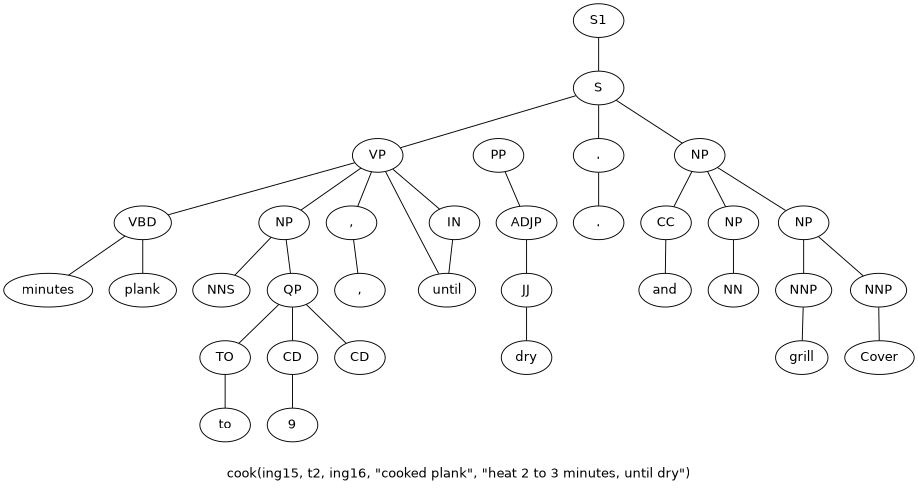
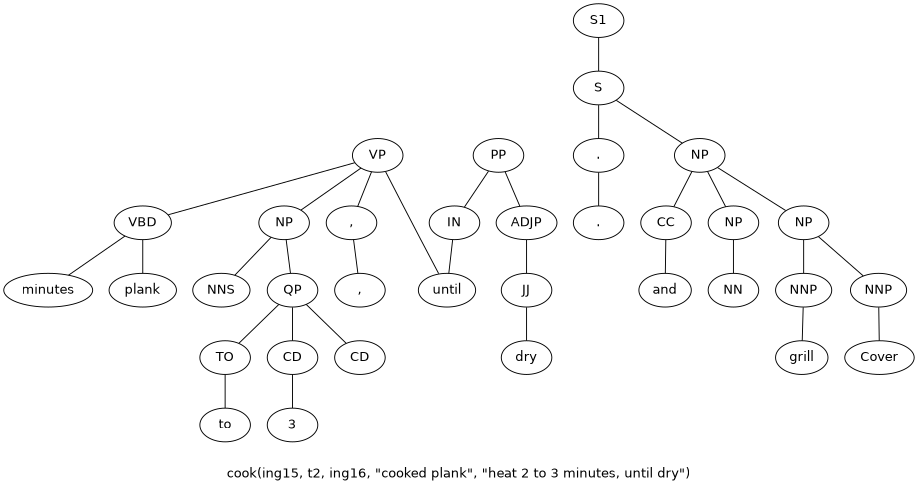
edge "S" -- "VP": removed
edge "VP" -- "IN": now "PP" -- "IN"
node "9": label "9" -> "3"
